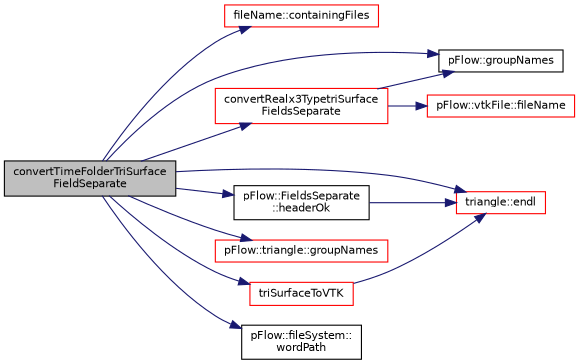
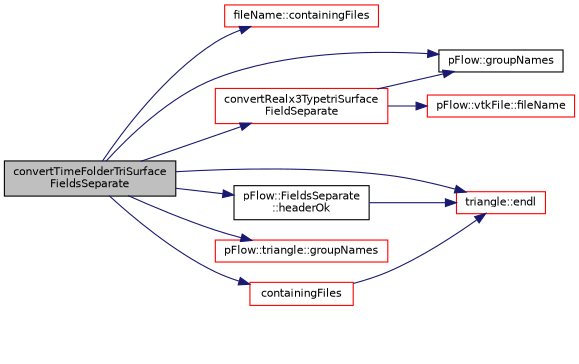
node "convertRealx3TypetriSurface FieldsSeparate": label "convertRealx3TypetriSurface FieldsSeparate" -> "convertRealx3TypetriSurface FieldSeparate"
node "convertTimeFolderTriSurface FieldSeparate": label "convertTimeFolderTriSurface FieldSeparate" -> "convertTimeFolderTriSurface FieldsSeparate"
node "triSurfaceToVTK": label "triSurfaceToVTK" -> "containingFiles"
node "pFlow::fileSystem:: wordPath": removed
